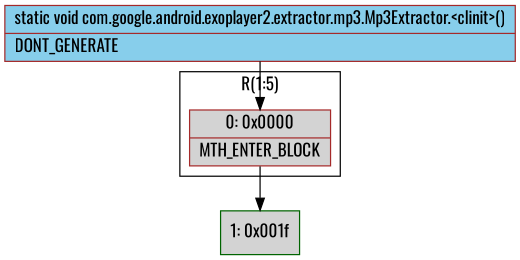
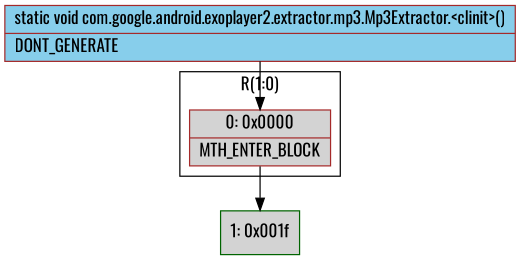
cluster "R(1:5)": label "R(1:5)" -> "R(1:0)"
